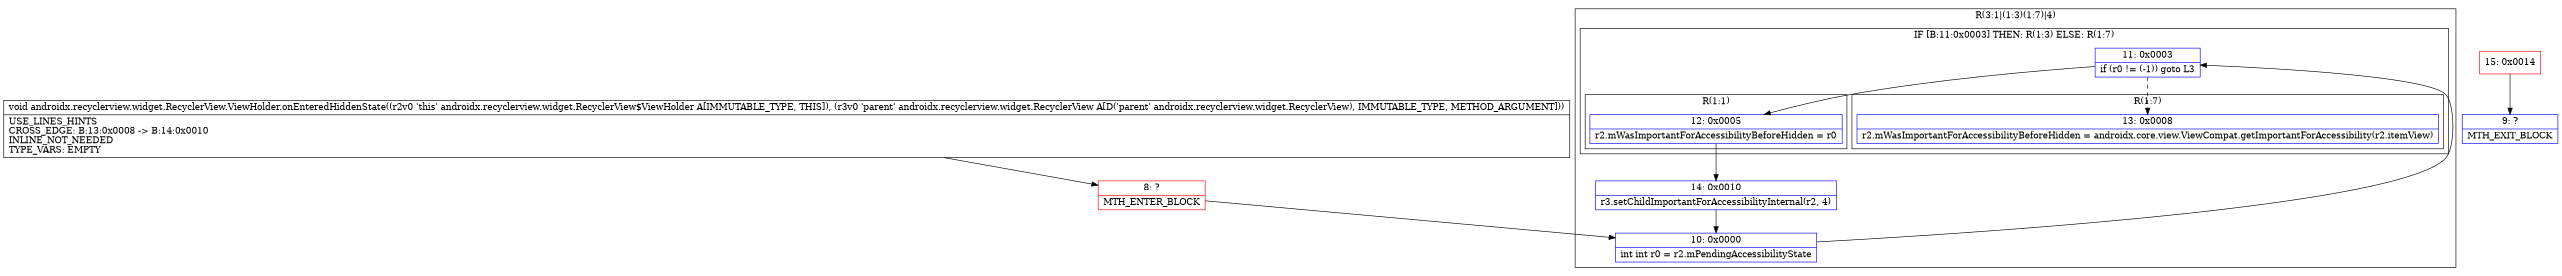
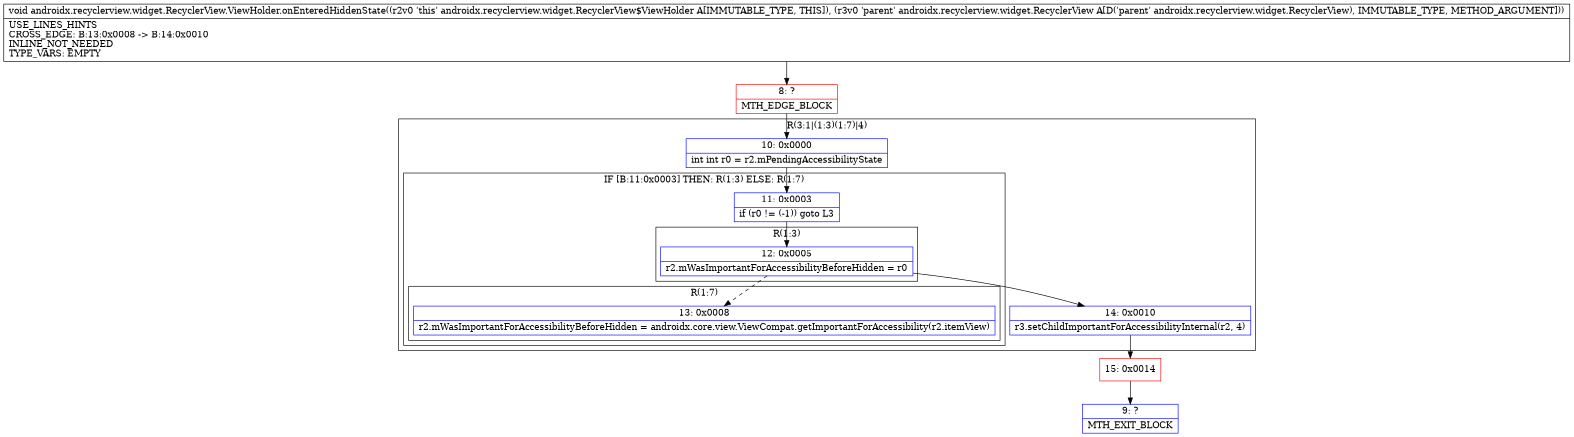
edge "11: 0x0003" -> "13: 0x0008": now "12: 0x0005" -> "13: 0x0008"
cluster "R(1:1)": label "R(1:1)" -> "R(1:3)"
node "8: ?": text "MTH_ENTER_BLOCK" -> "MTH_EDGE_BLOCK"
edge "14: 0x0010" -> "10: 0x0000": now "14: 0x0010" -> "15: 0x0014"
